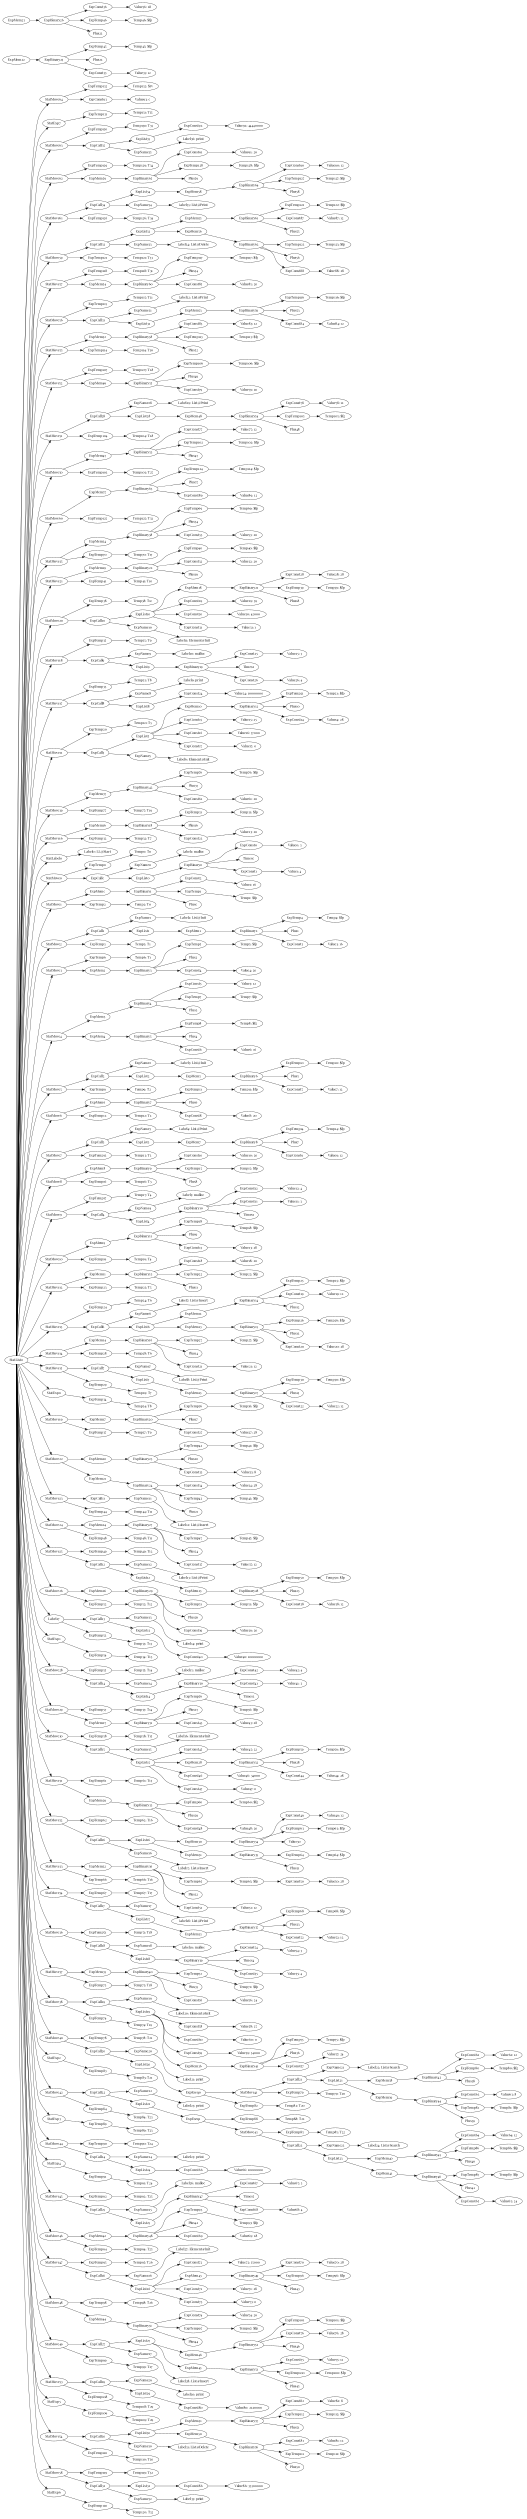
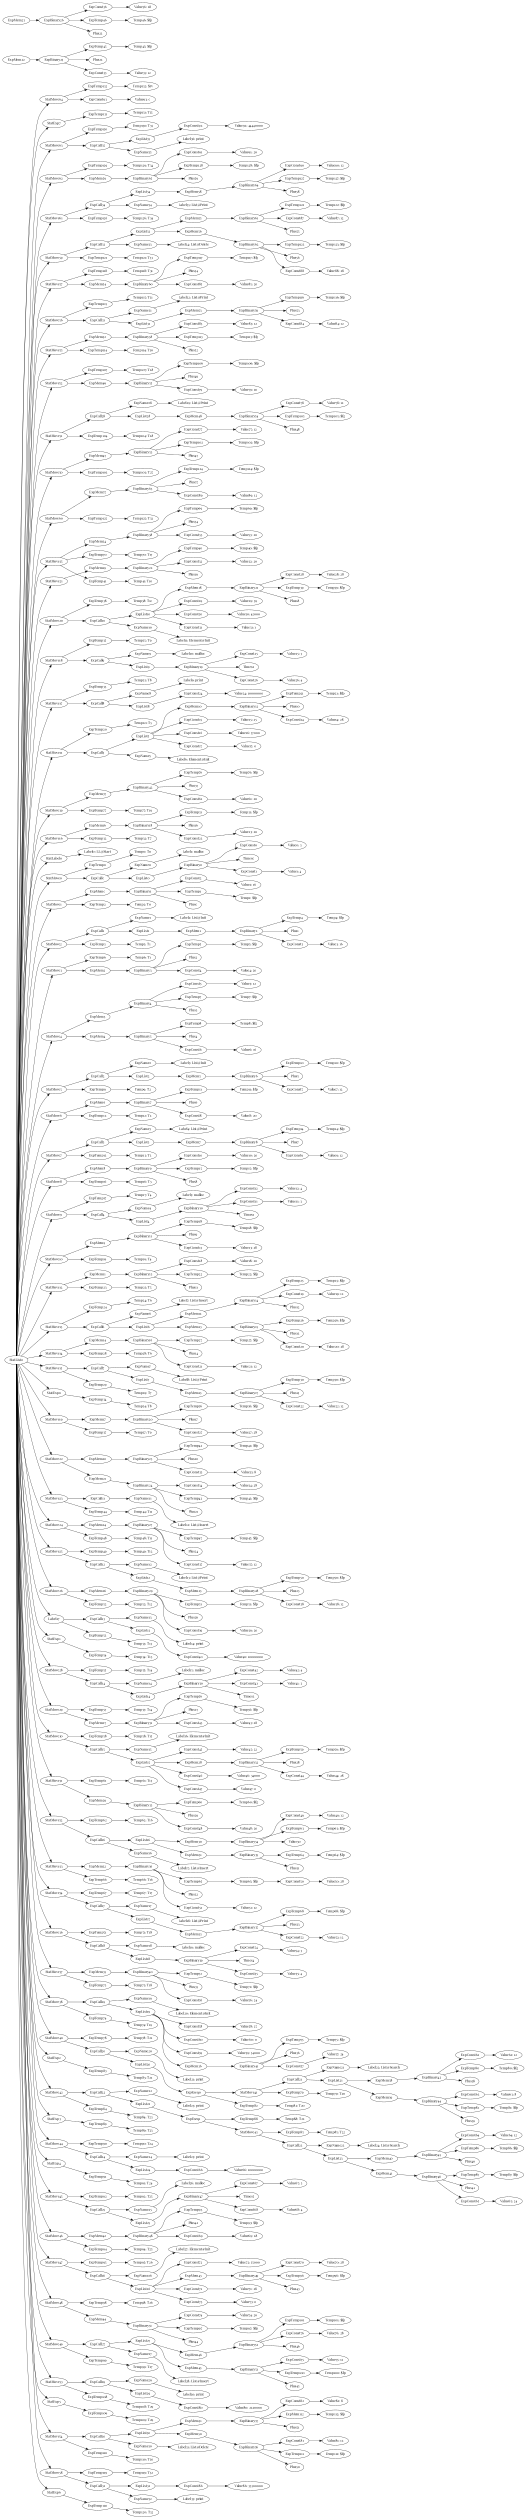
edge "StatMove21" -> "ExpTemp41": now "StatMove35" -> "ExpTemp41"
node "ExpTemp112": label "ExpTemp112" -> "ExpMem112"
